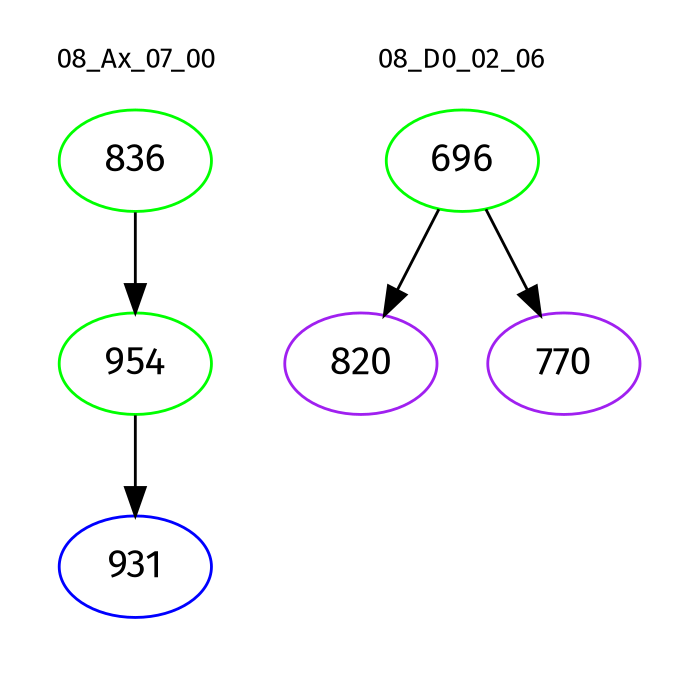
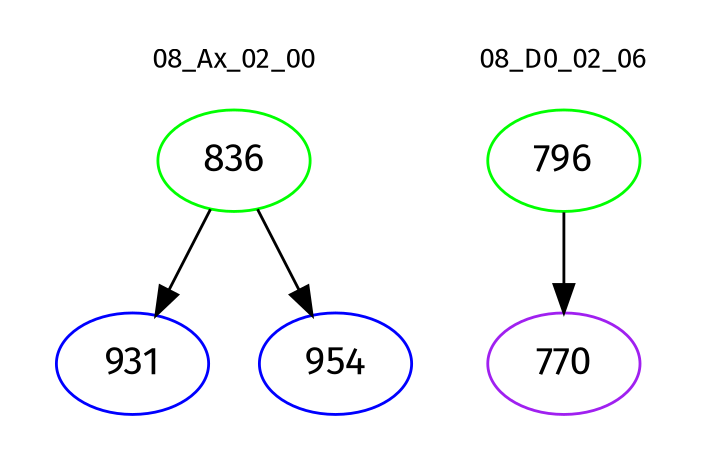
cluster "08_Ax_07_00": label "08_Ax_07_00" -> "08_Ax_02_00"
node "696": label "696" -> "796"
node "954": color green -> blue
node "820": removed
edge "954" -> "931": now "836" -> "931"
